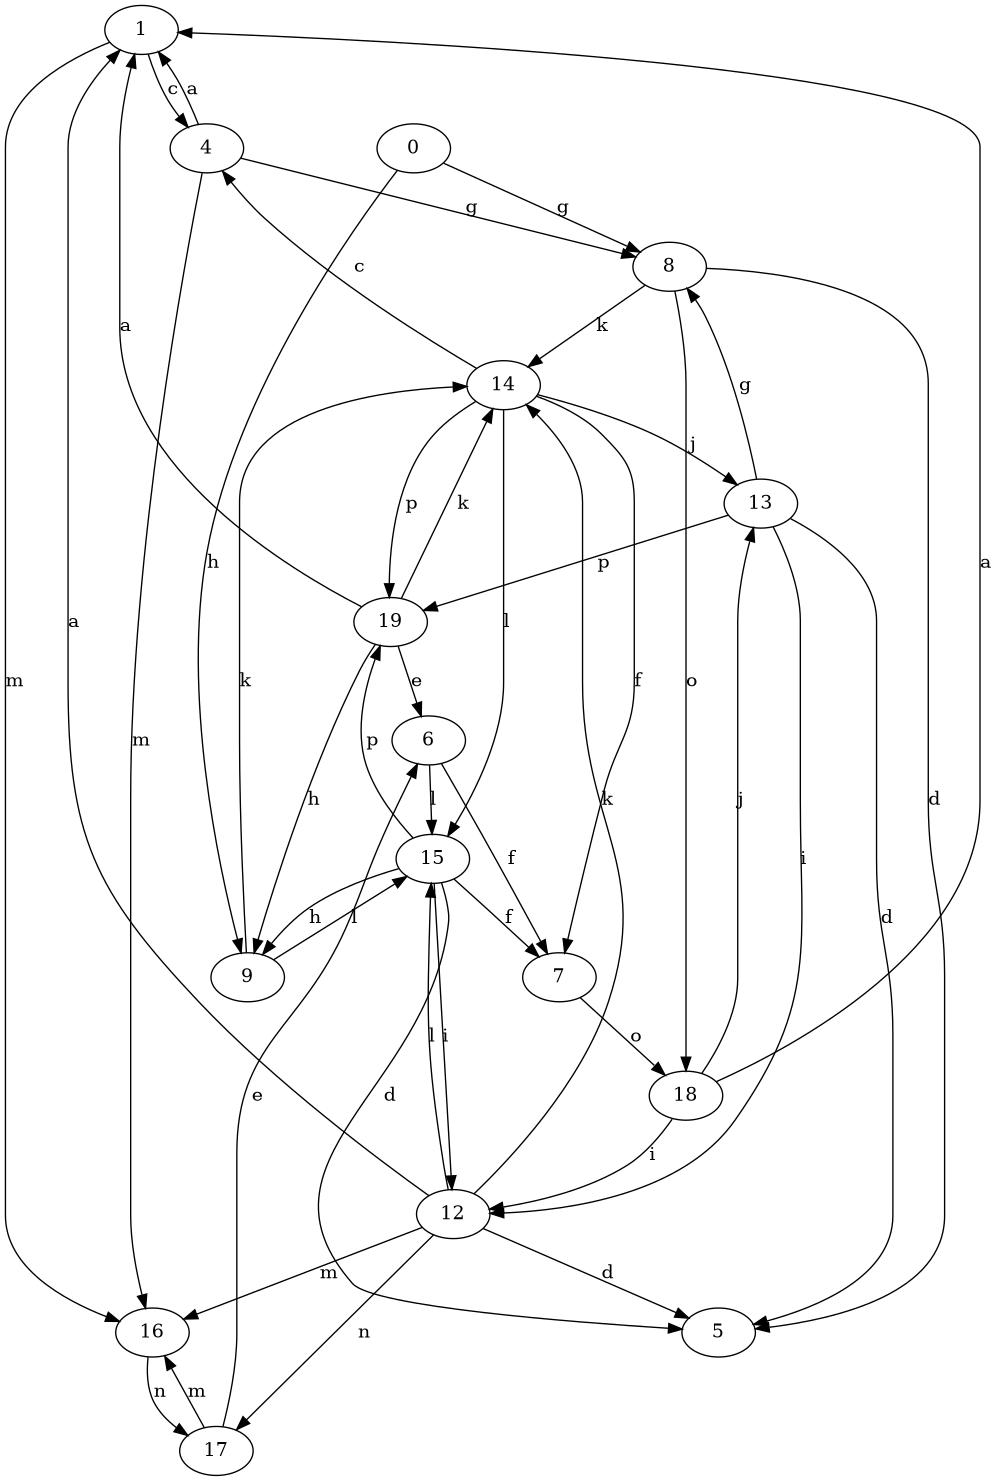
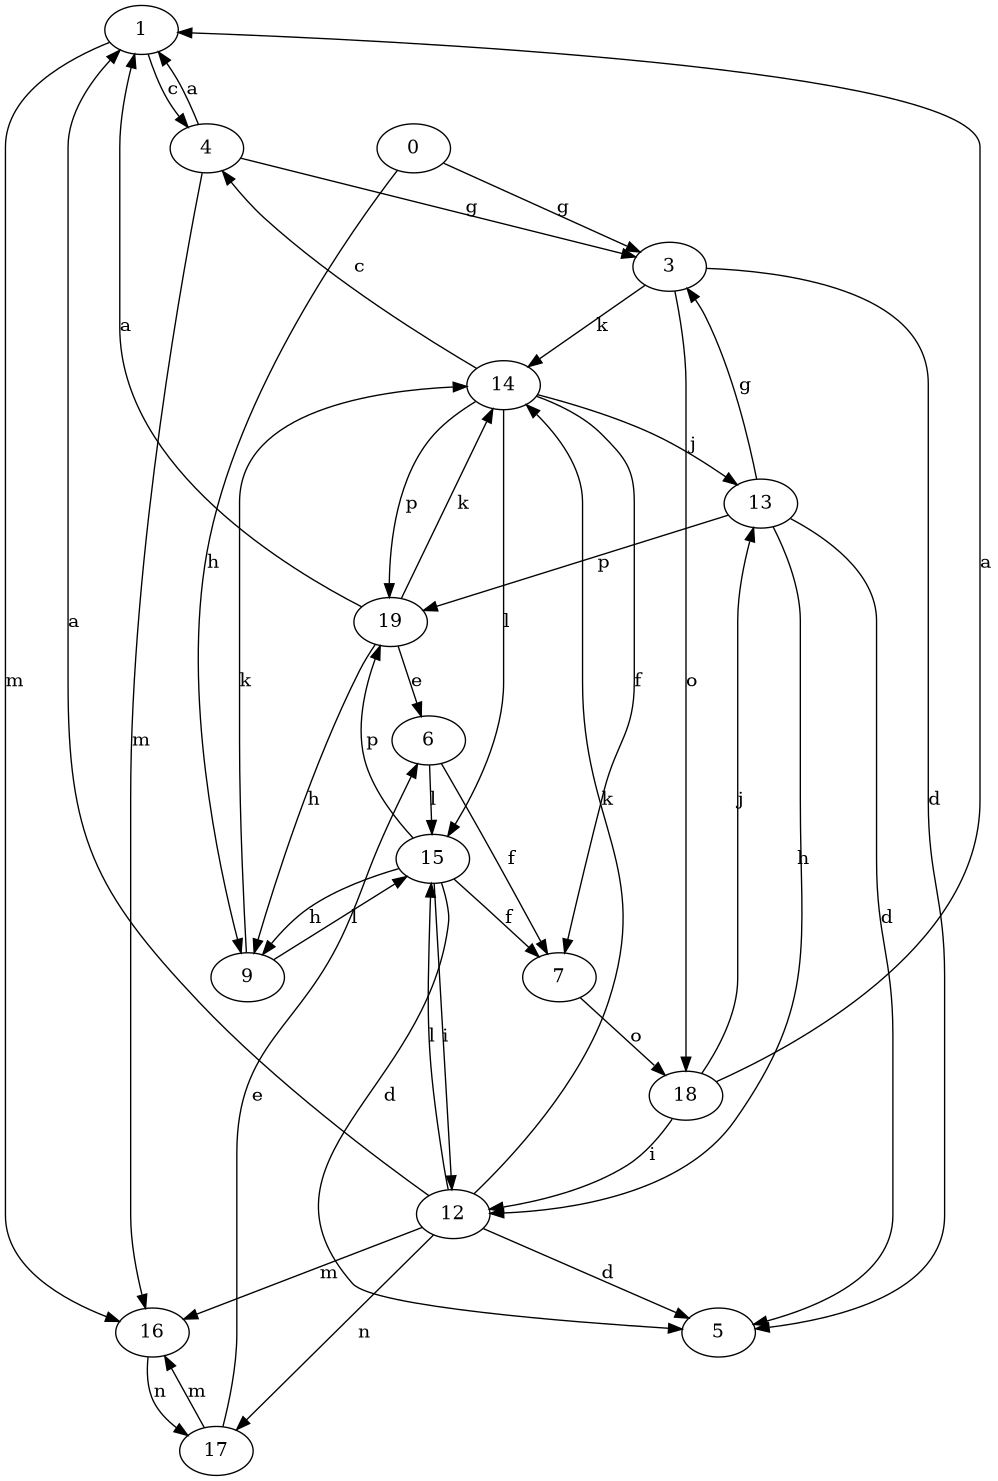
node "8": label "8" -> "3"
edge "13" -> "12": label "i" -> "h"
